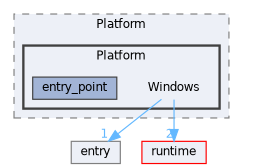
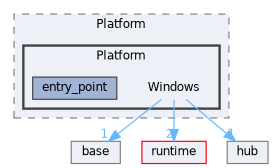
node "entry": label "entry" -> "base"
node "hub": added
